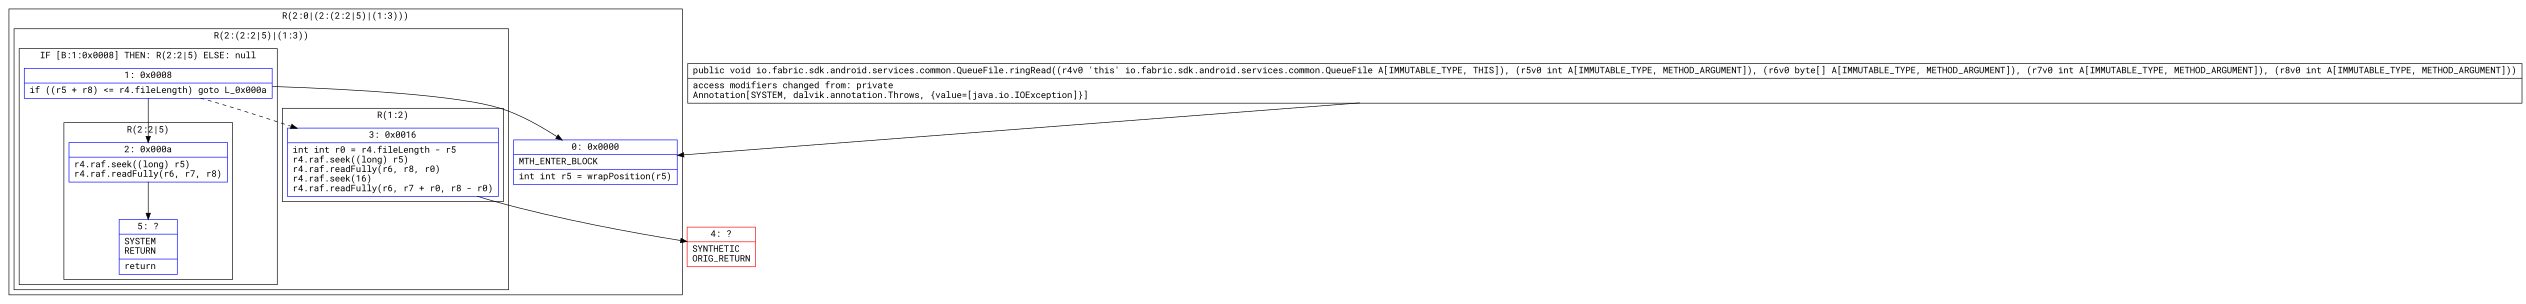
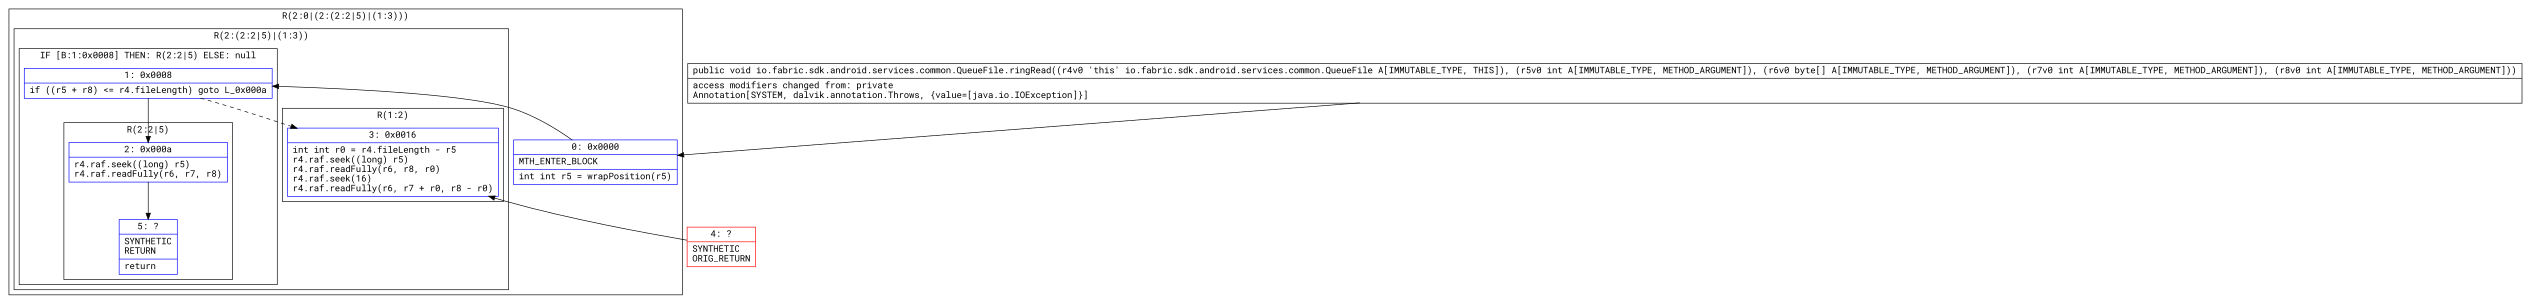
edge "1: 0x0008" -> "0: 0x0000": reversed
edge "3: 0x0016" -> "4: ?": reversed
node "5: ?": text "SYSTEM" -> "SYNTHETIC"
